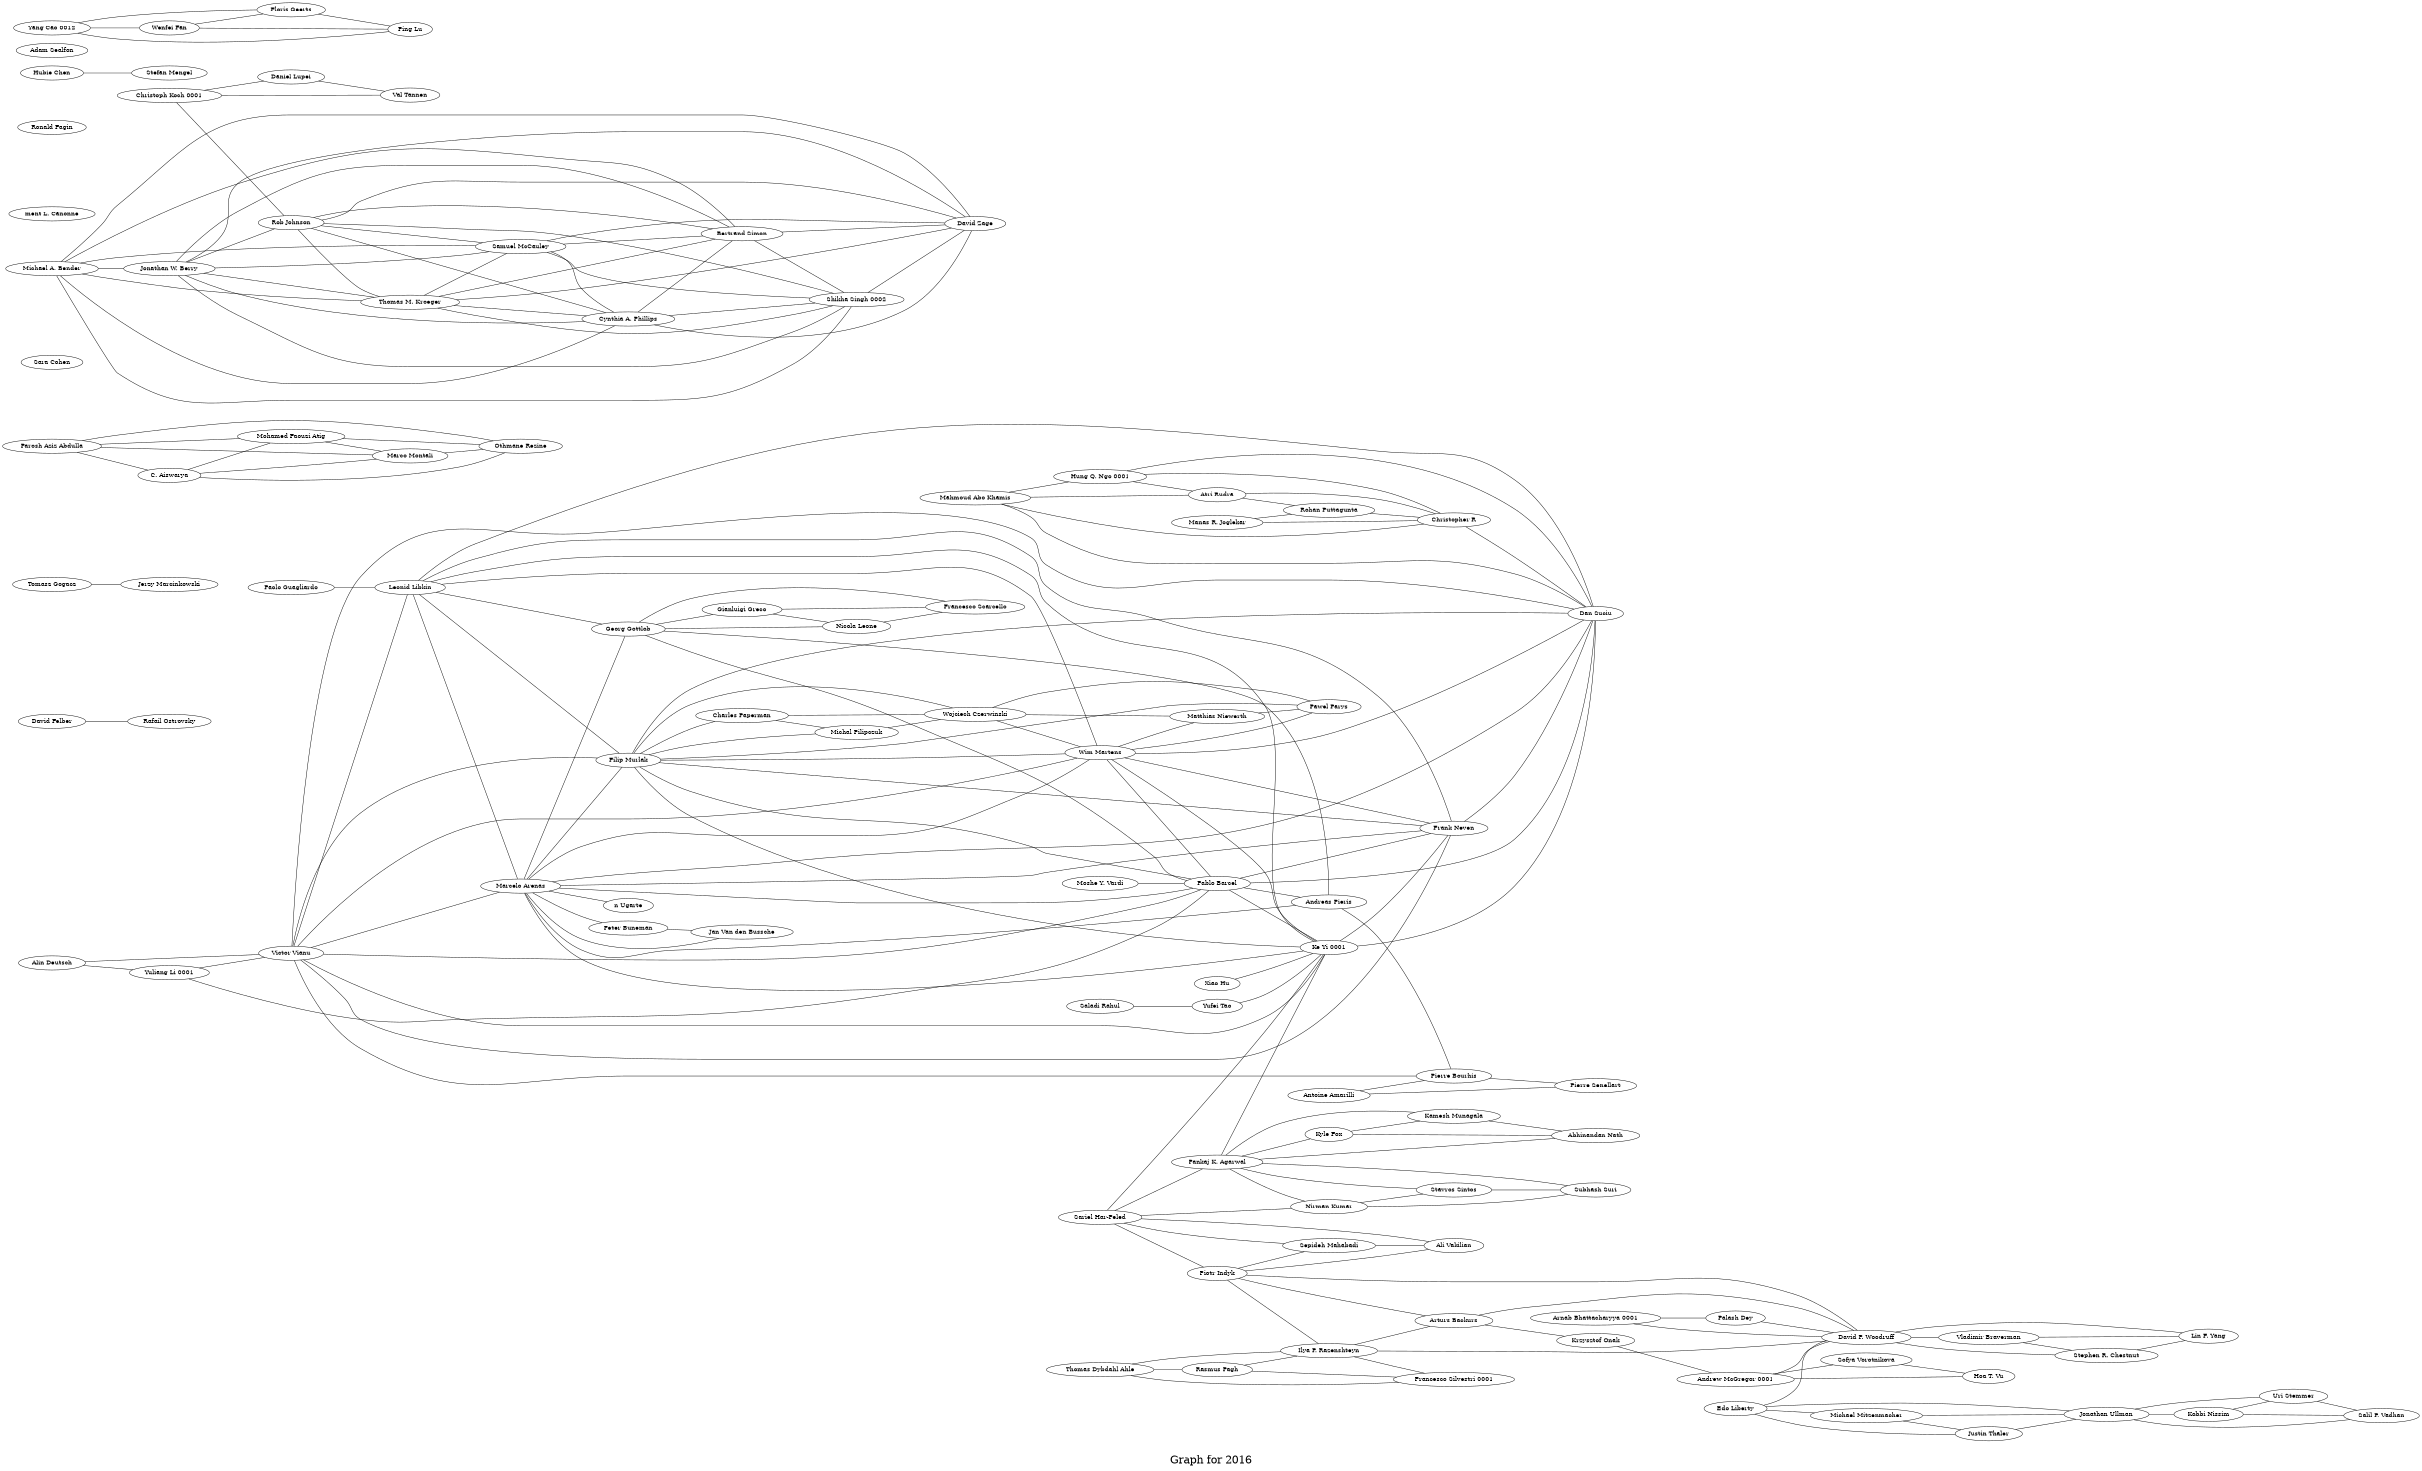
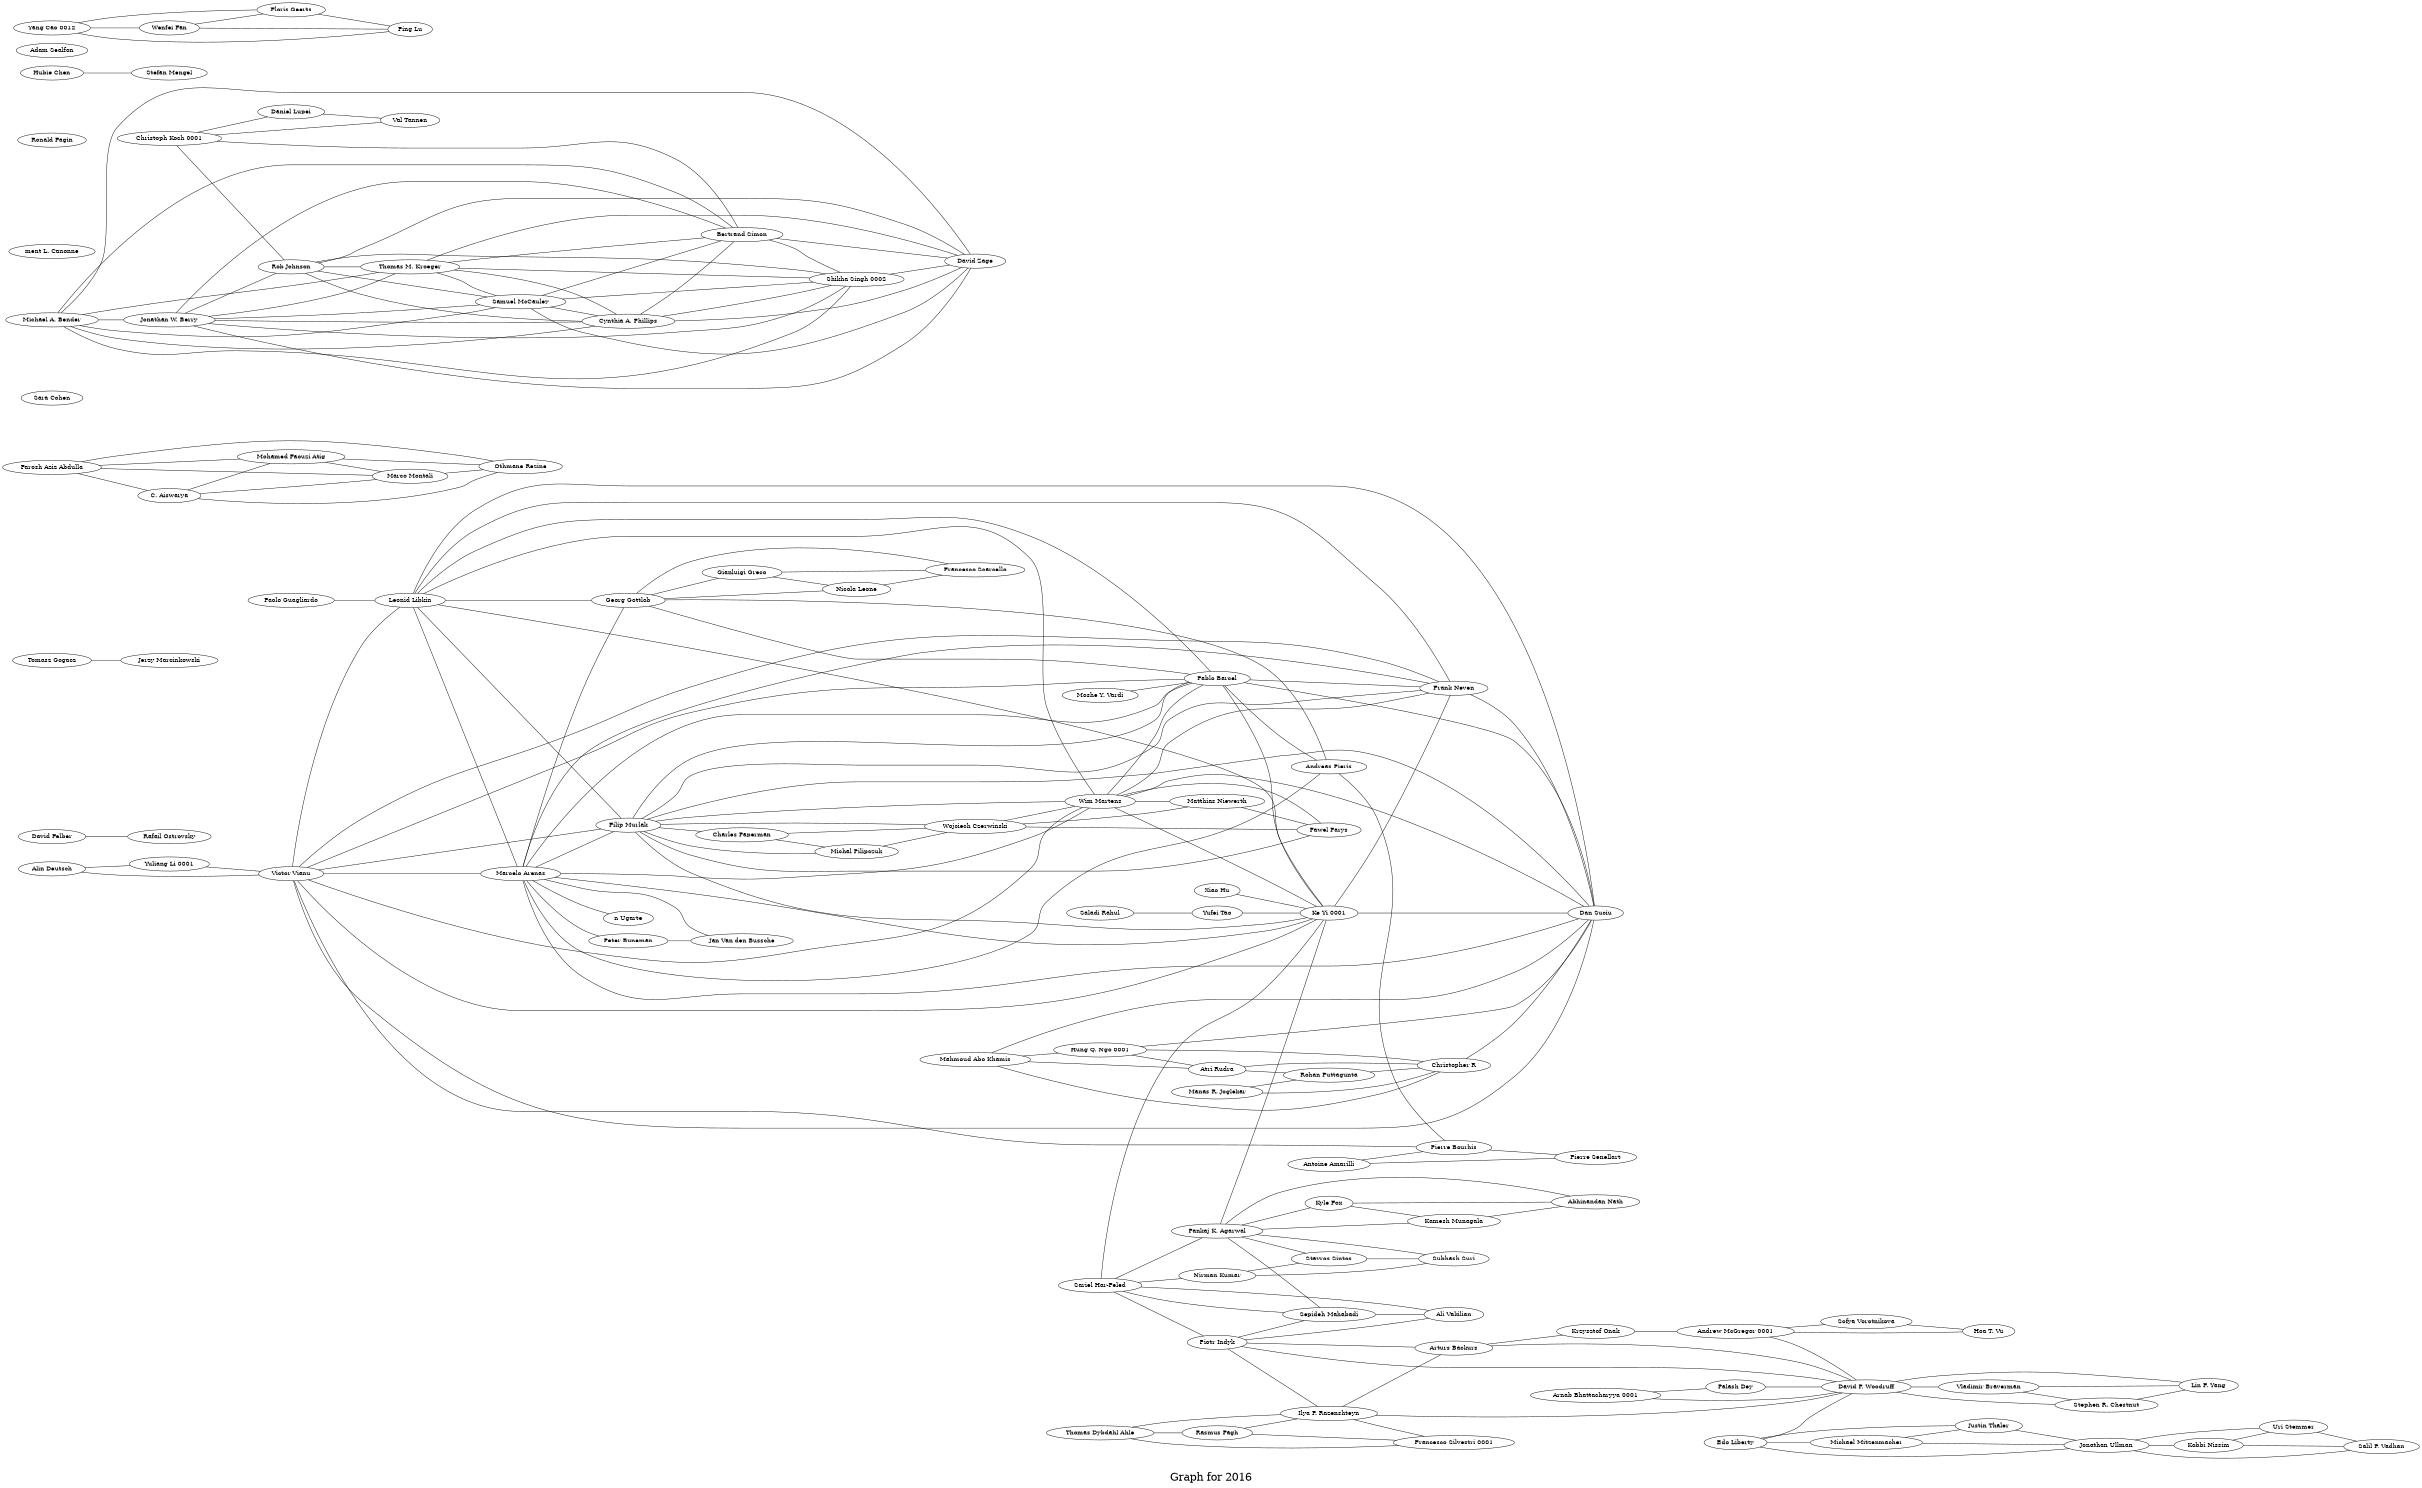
edge "Rob Johnson" -- "Bertrand Simon": now "Christoph Koch 0001" -- "Bertrand Simon"
edge "Pablo Barcel" -- "Yuliang Li 0001": now "Pablo Barcel" -- "Leonid Libkin"
edge "Pankaj K. Agarwal" -- "Nirman Kumar": now "Pankaj K. Agarwal" -- "Sepideh Mahabadi"
